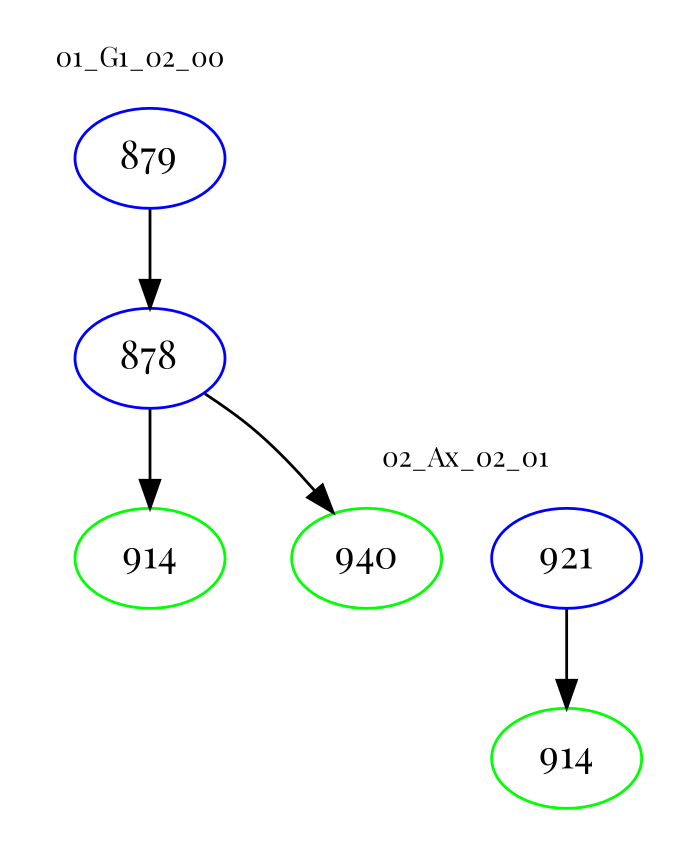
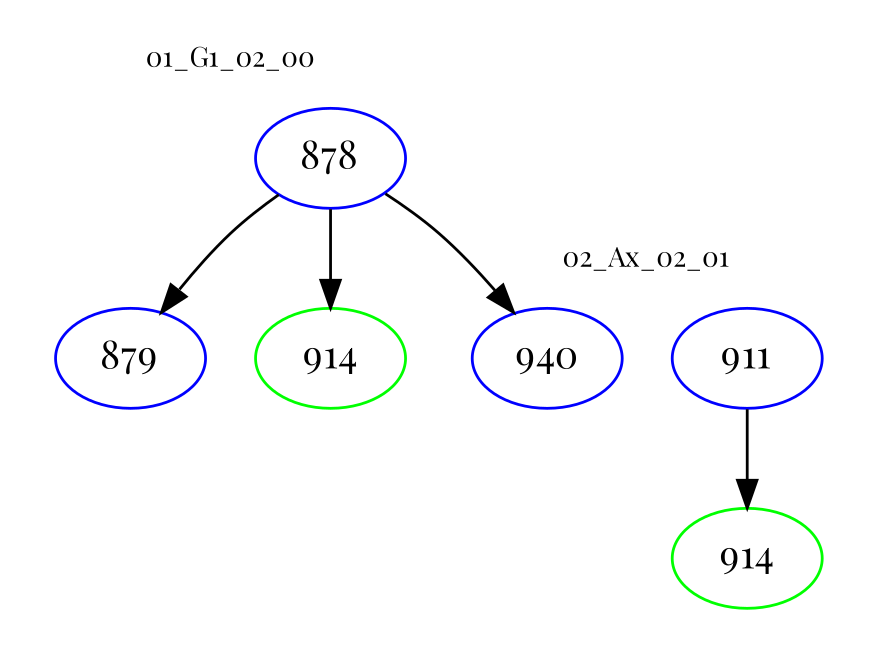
edge "879" -> "878": reversed
node "940": color green -> blue
node "921": label "921" -> "911"
